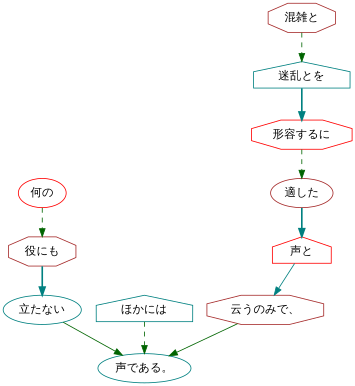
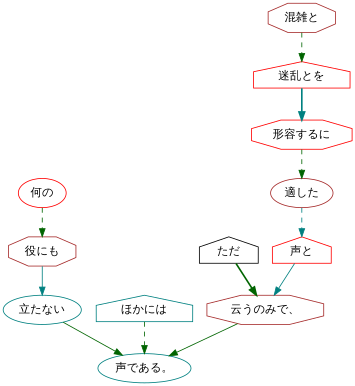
node "迷乱とを": color teal -> red
edge "適した" -> "声と": style bold -> dashed
node "ただ": added
edge "役にも" -> "立たない": style bold -> solid
